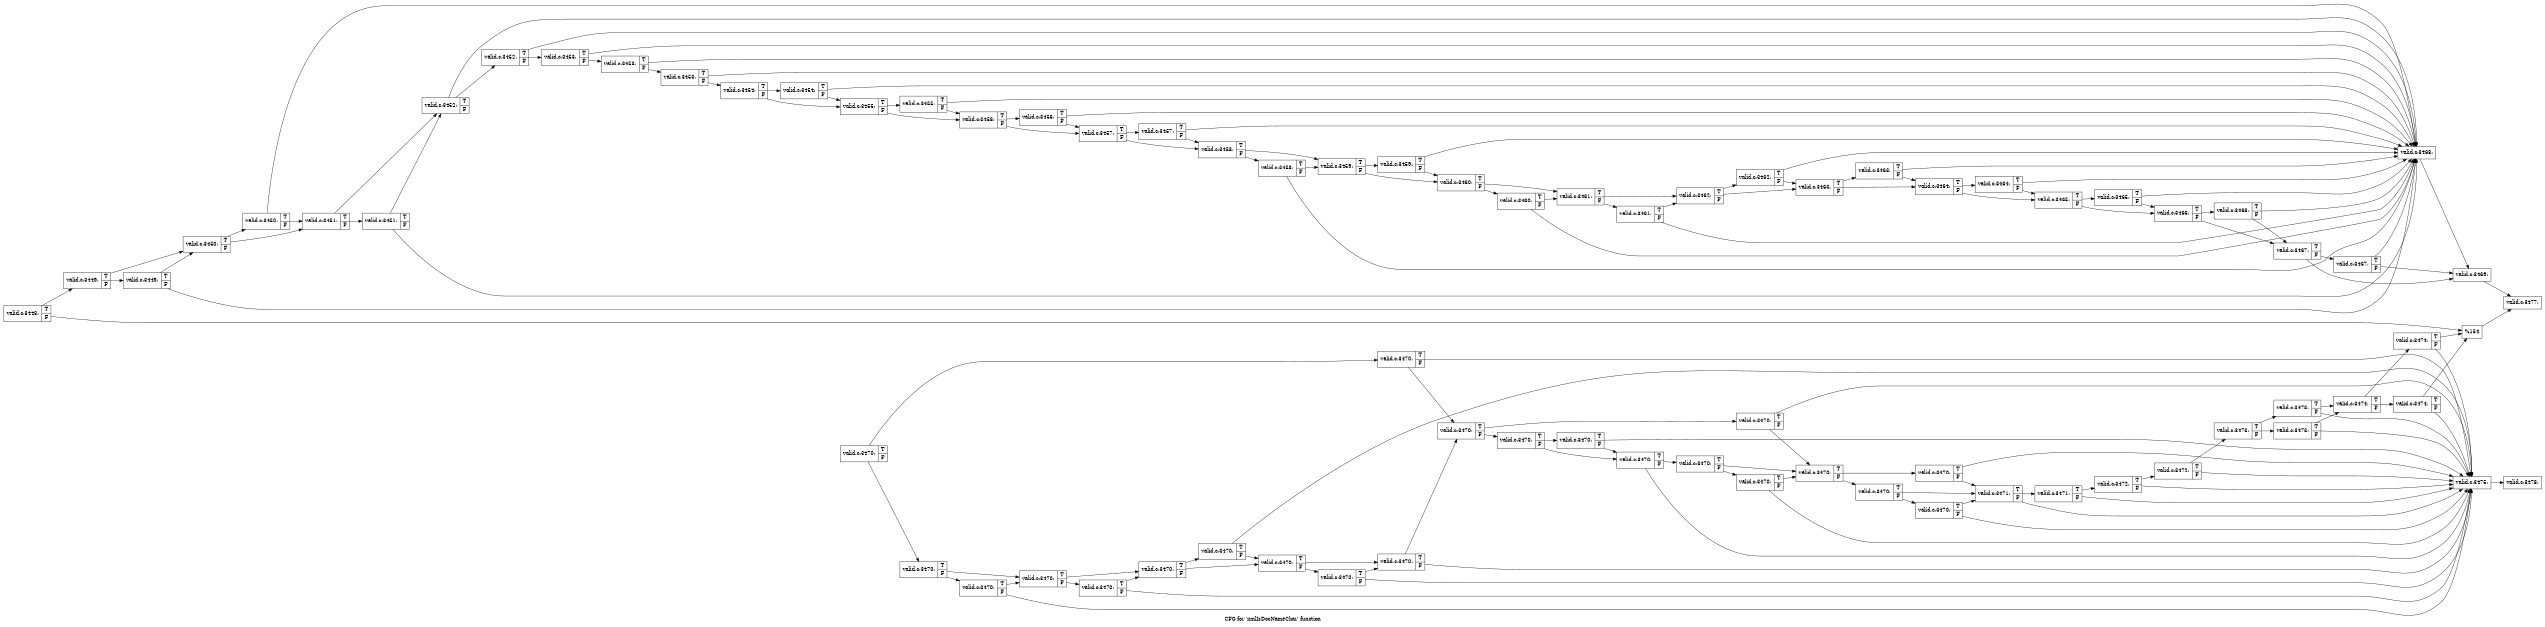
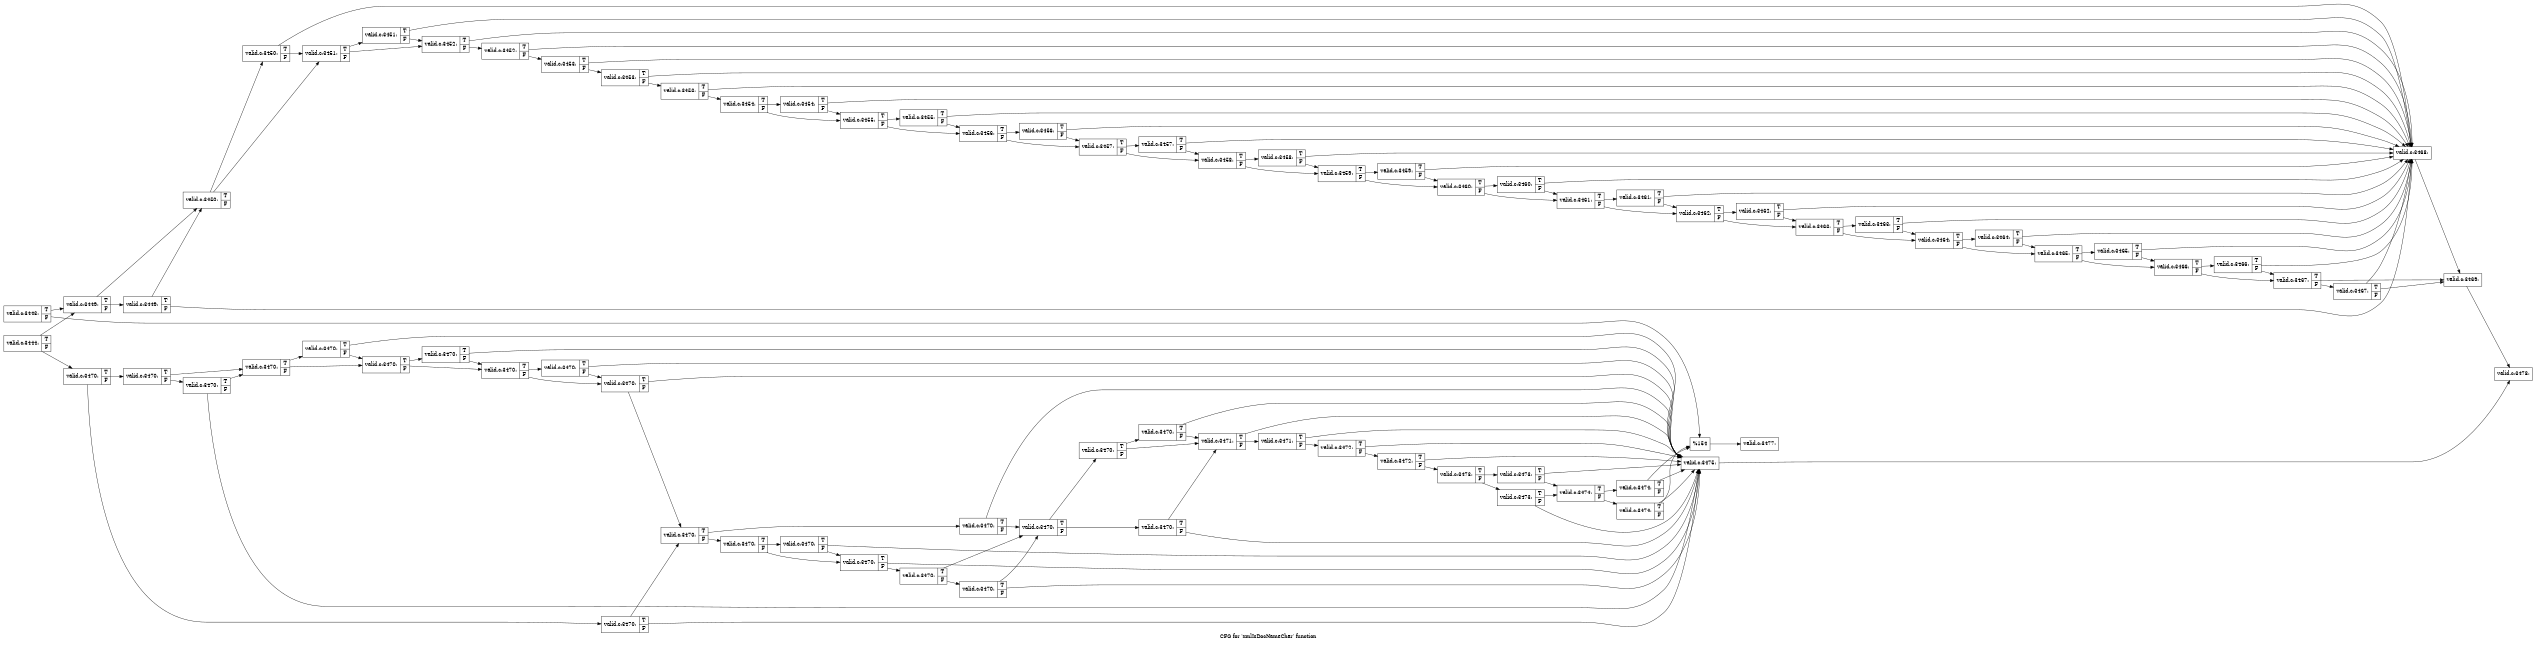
edge "valid.c:3469:" -> "valid.c:3477:": now "valid.c:3469:" -> "valid.c:3478:"
node "valid.c:3444:": added
